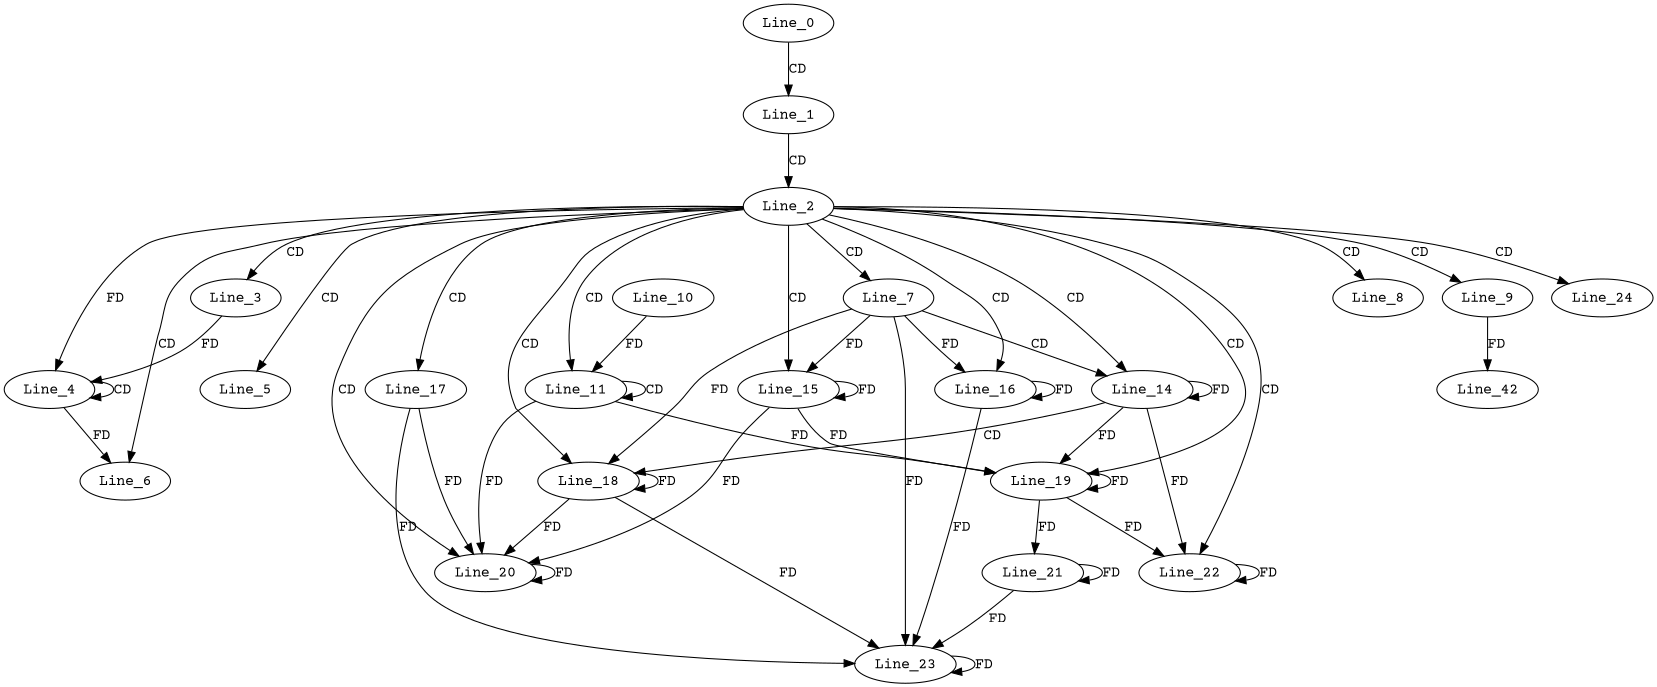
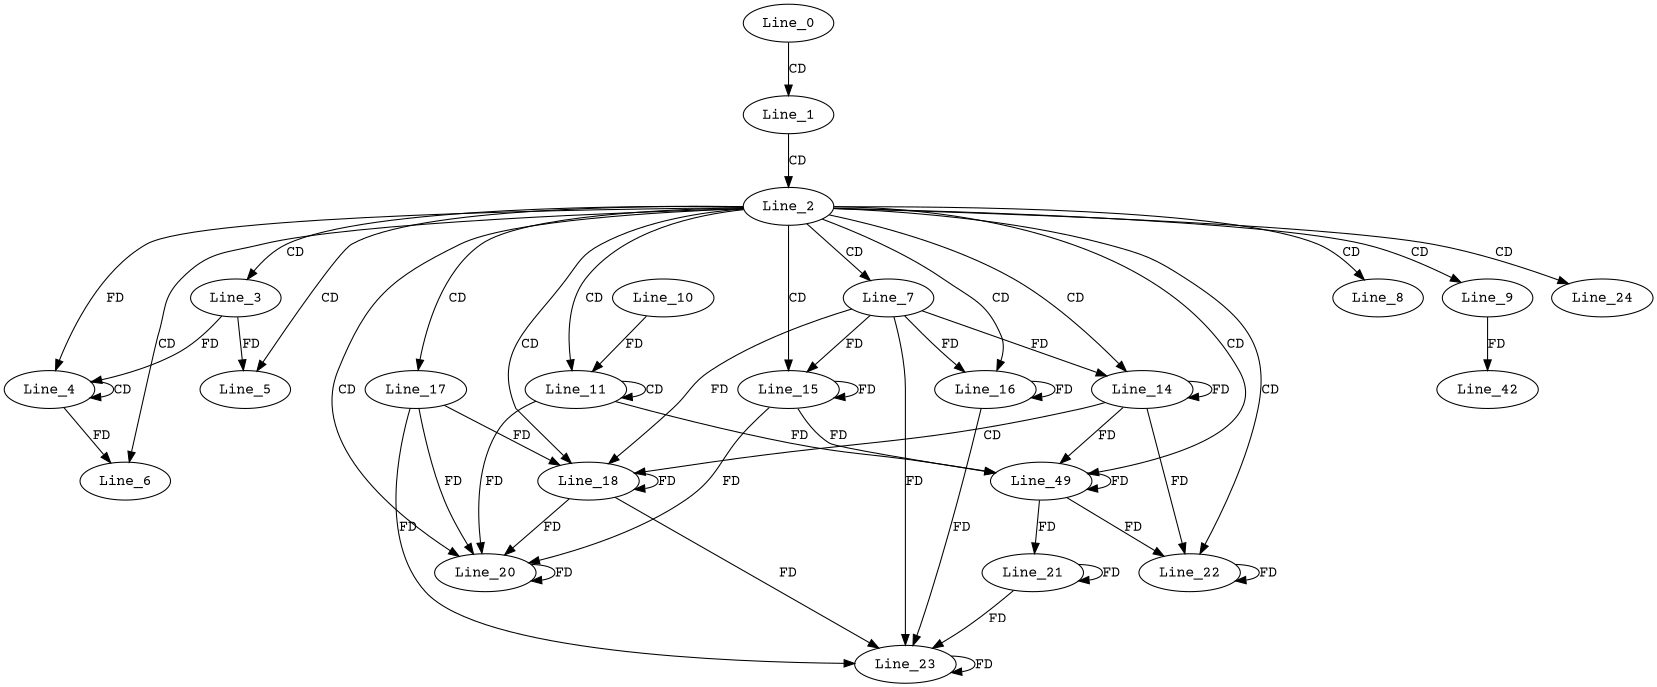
edge "Line_3" -> "Line_5": added, label "FD"
edge "Line_7" -> "Line_14": label "CD" -> "FD"
edge "Line_17" -> "Line_18": added, label "FD"
node "Line_19": label "Line_19" -> "Line_49"
